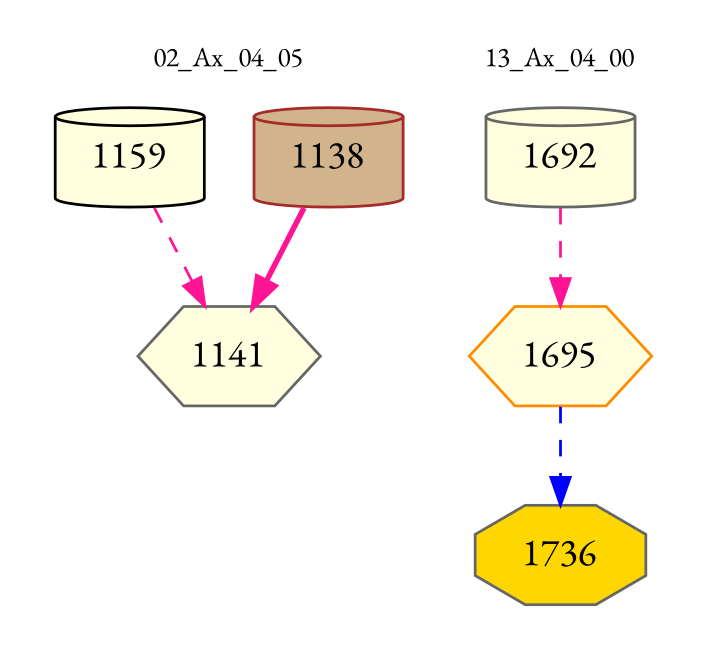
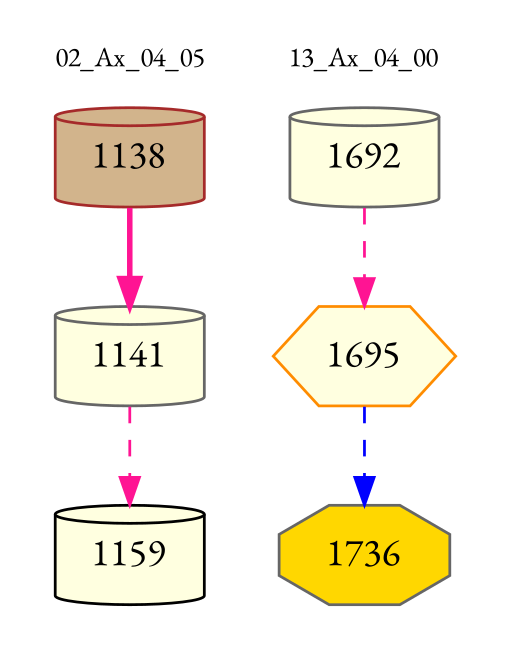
edge "1159" -> "1141": reversed
node "1141": shape hexagon -> cylinder
